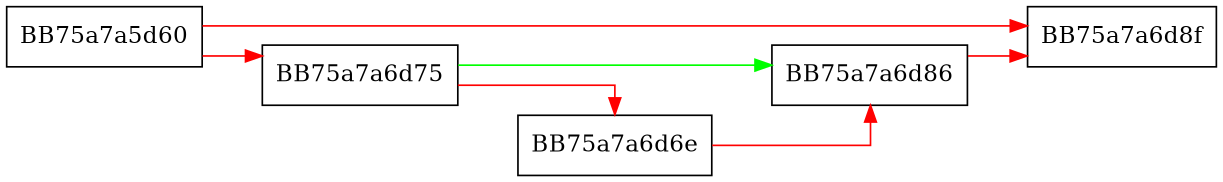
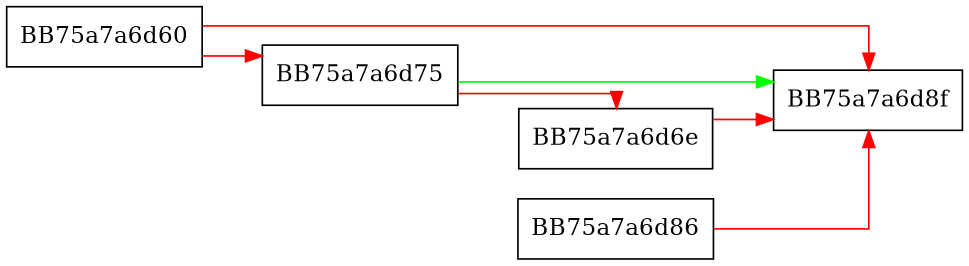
node "BB75a7a5d60": label "BB75a7a5d60" -> "BB75a7a6d60"
edge "BB75a7a6d75" -> "BB75a7a6d86": now "BB75a7a6d75" -> "BB75a7a6d8f"
edge "BB75a7a6d6e" -> "BB75a7a6d86": now "BB75a7a6d6e" -> "BB75a7a6d8f"
